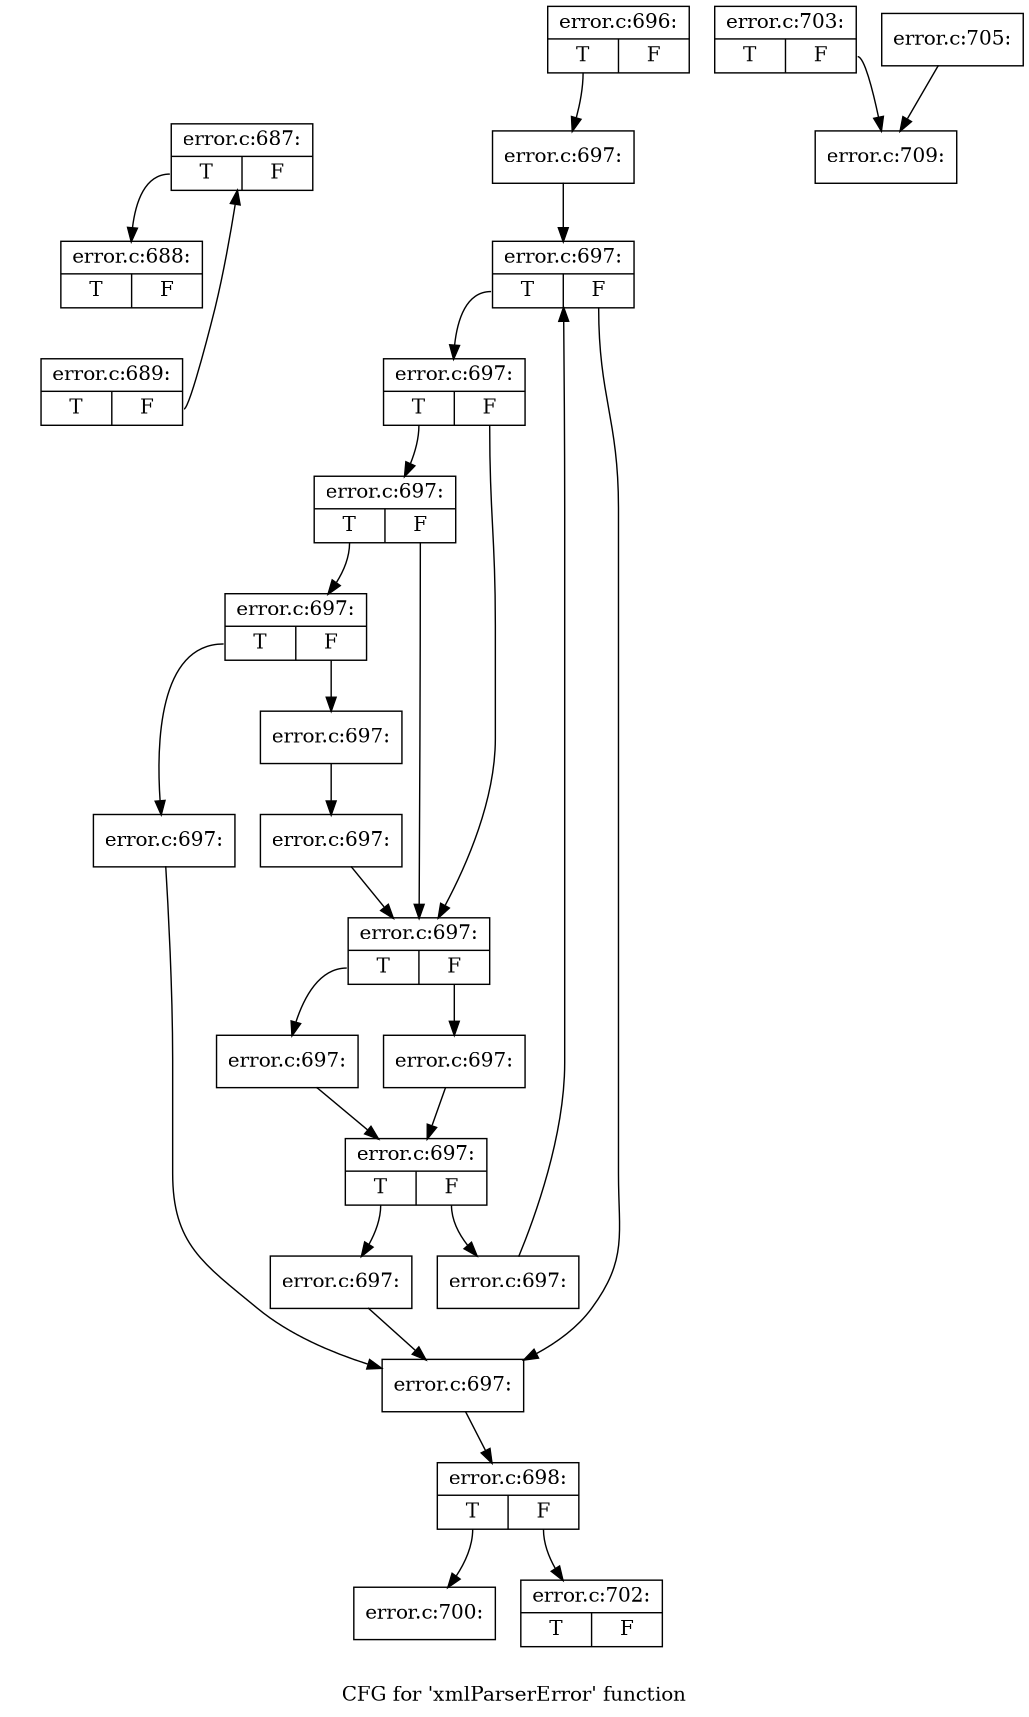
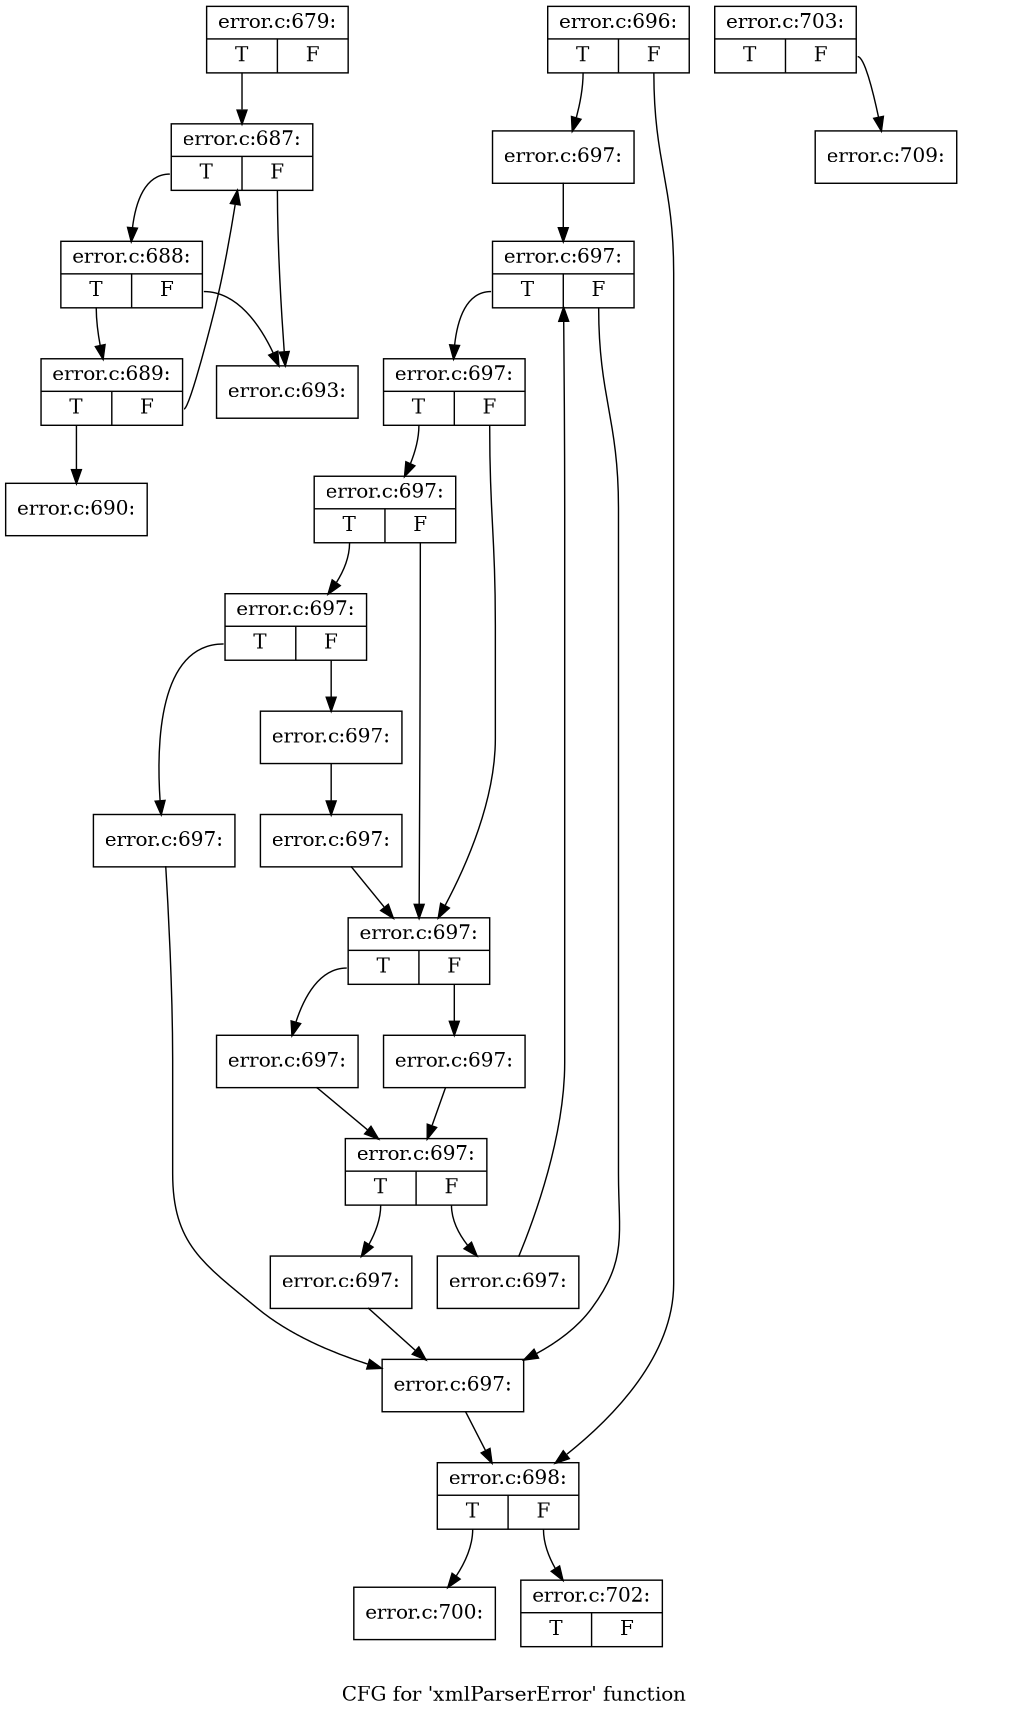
node "error.c:679:": added
node "error.c:705:": removed
edge "error.c:688:" -> "error.c:689:": added
node "error.c:693:": added
node "error.c:690:": added
edge "error.c:696:" -> "error.c:698:": added
